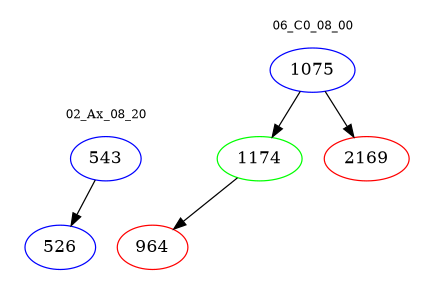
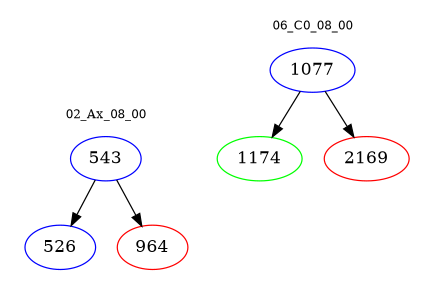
node "1075": label "1075" -> "1077"
cluster "02_Ax_08_20": label "02_Ax_08_20" -> "02_Ax_08_00"
edge "1174" -> "964": now "543" -> "964"
